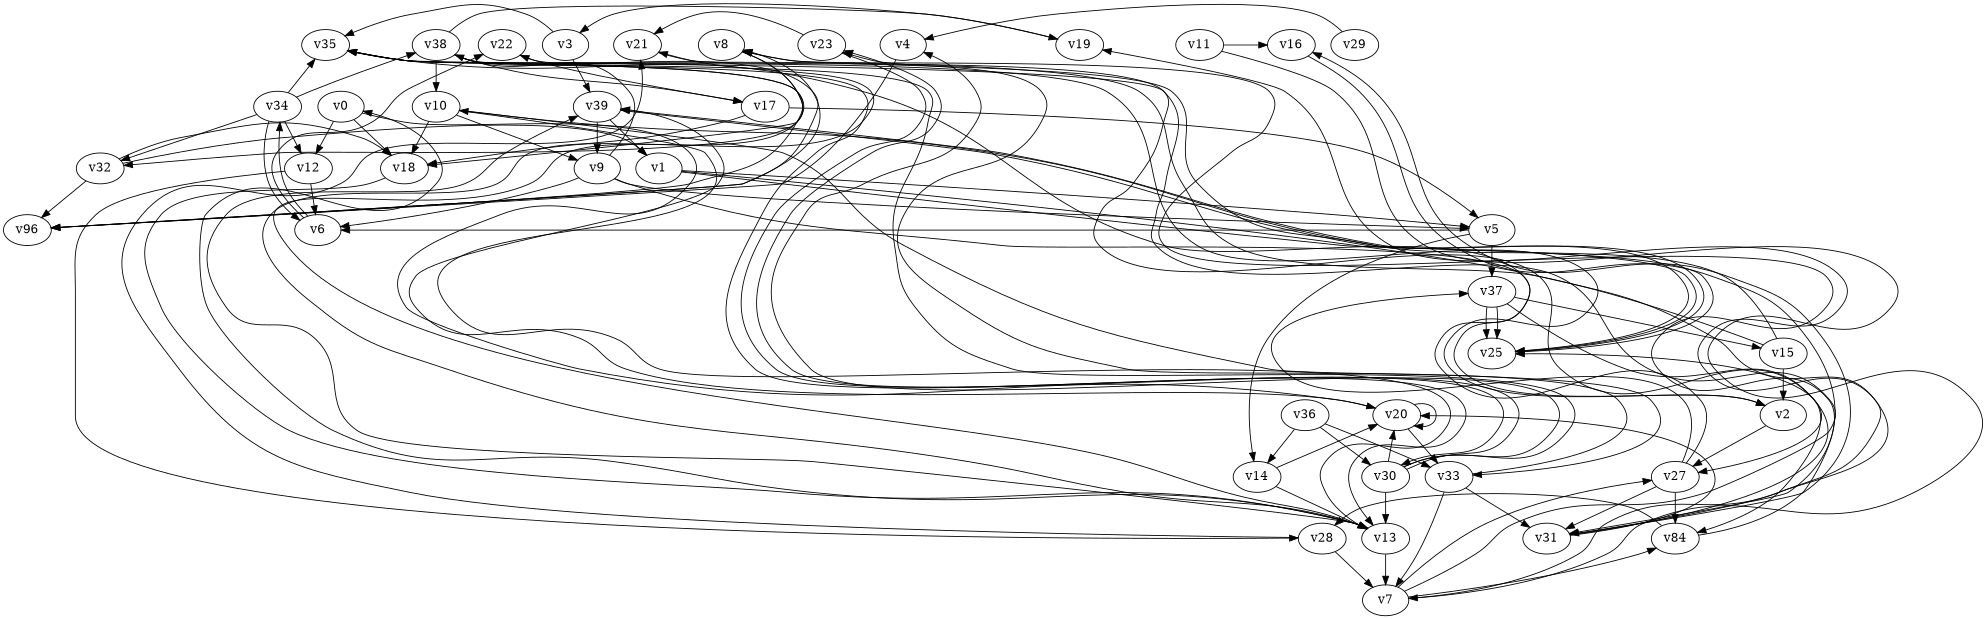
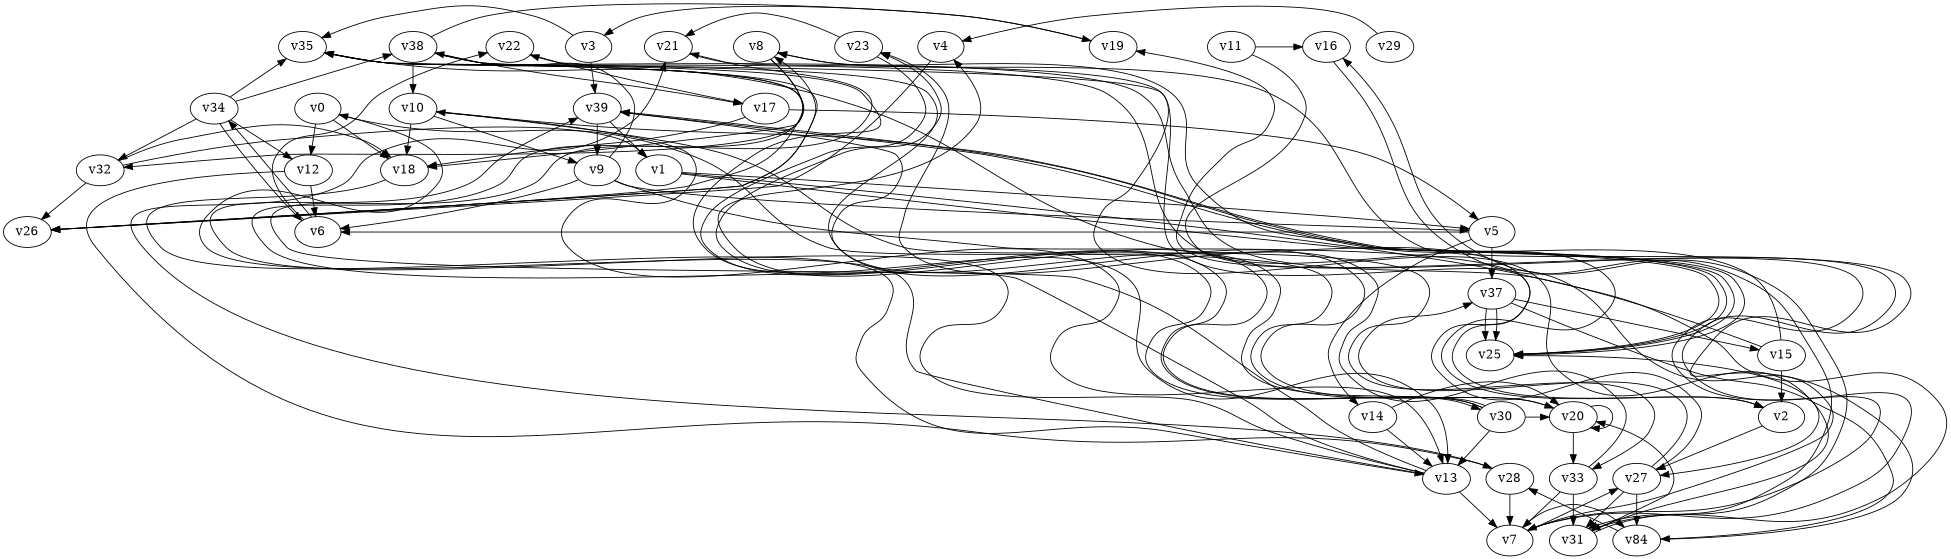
node "v96": label "v96" -> "v26"
node "v36": removed
